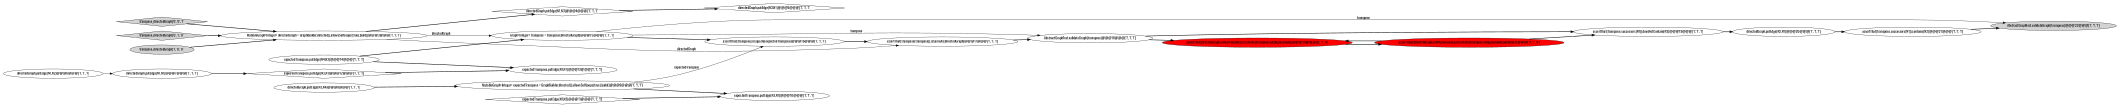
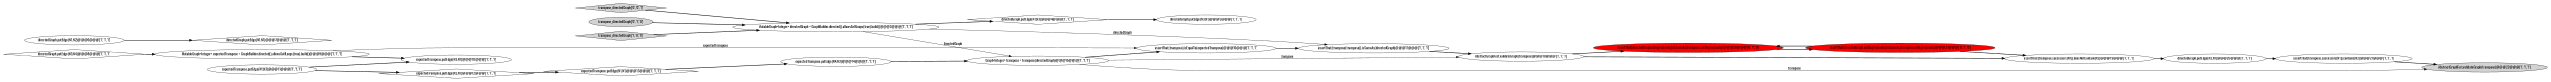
node "directedGraph.putEdge(N3,N1)@@@5@@@['1', '1', '1']": shape diamond -> ellipse
node "transpose_directedGraph['0', '1', '0']": shape diamond -> ellipse
node "transpose_directedGraph['1', '0', '0']": shape ellipse -> diamond
edge "expectedTranspose.putEdge(N4,N3)@@@14@@@['1', '1', '1']" -> "expectedTranspose.putEdge(N1,N1)@@@13@@@['1', '1', '1']": reversed
node "expectedTranspose.putEdge(N1,N1)@@@13@@@['1', '1', '1']": shape ellipse -> diamond
edge "directedGraph.putEdge(N1,N2)@@@6@@@['1', '1', '1']" -> "directedGraph.putEdge(N1,N1)@@@7@@@['1', '1', '1']": style solid -> bold
node "directedGraph.putEdge(N1,N1)@@@7@@@['1', '1', '1']": shape ellipse -> diamond
edge "directedGraph.putEdge(N1,N1)@@@7@@@['1', '1', '1']" -> "expectedTranspose.putEdge(N2,N1)@@@12@@@['1', '1', '1']": now "expectedTranspose.putEdge(N1,N3)@@@11@@@['1', '1', '1']" -> "expectedTranspose.putEdge(N2,N1)@@@12@@@['1', '1', '1']"
node "directedGraph.putEdge(N3,N4)@@@8@@@['1', '1', '1']": shape ellipse -> diamond
node "expectedTranspose.putEdge(N1,N3)@@@11@@@['1', '1', '1']": shape diamond -> ellipse
